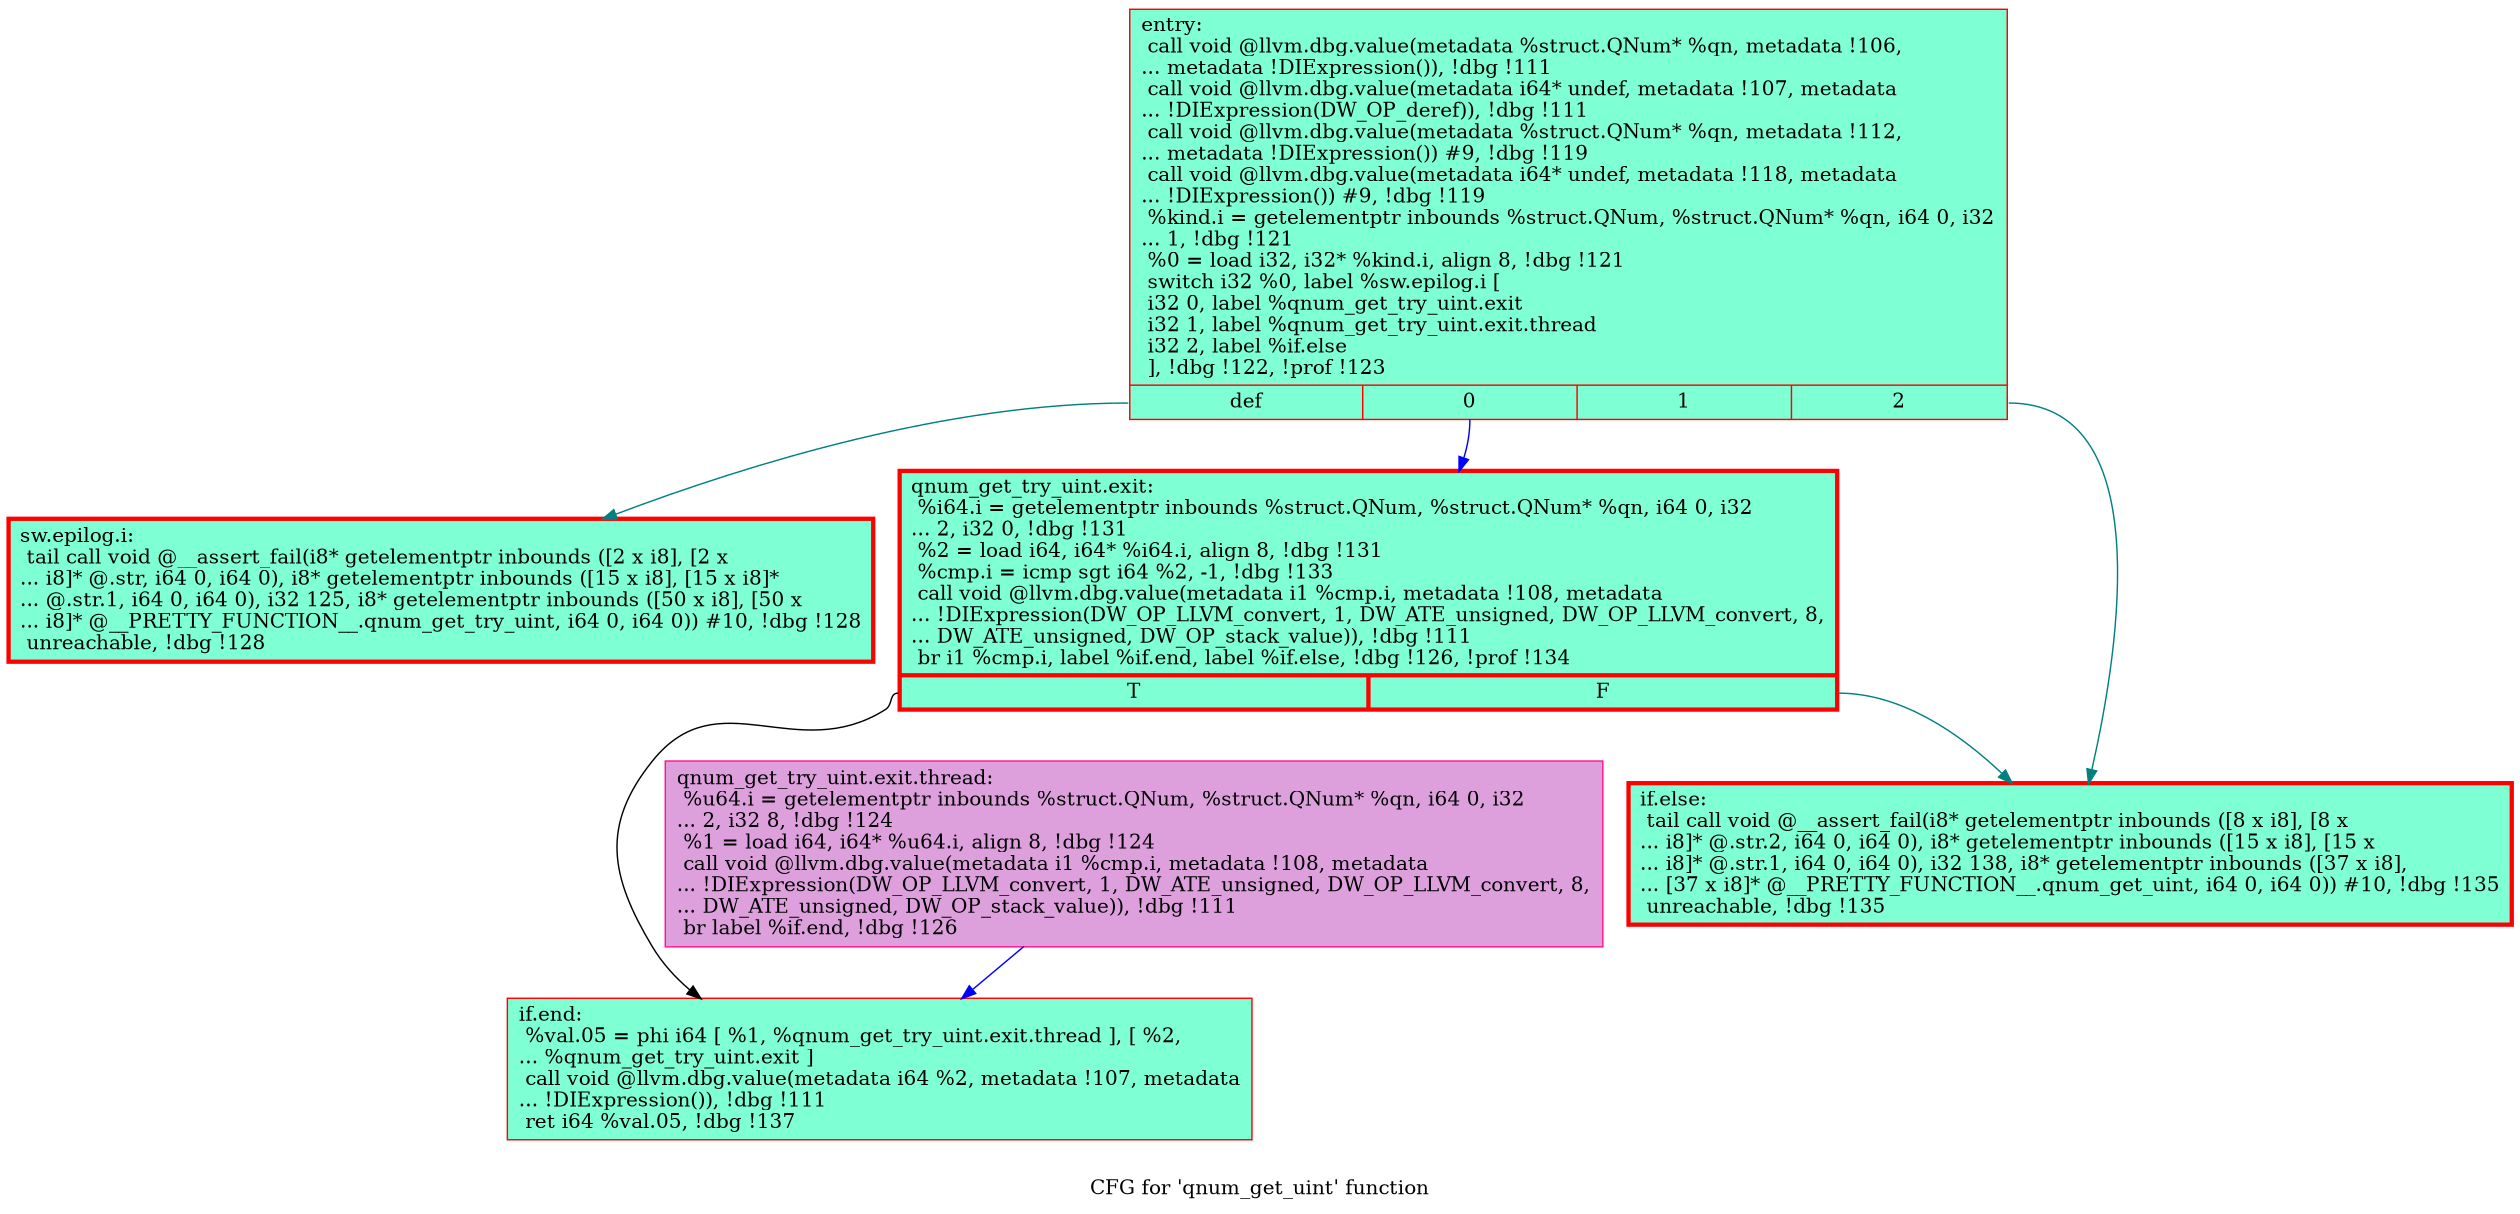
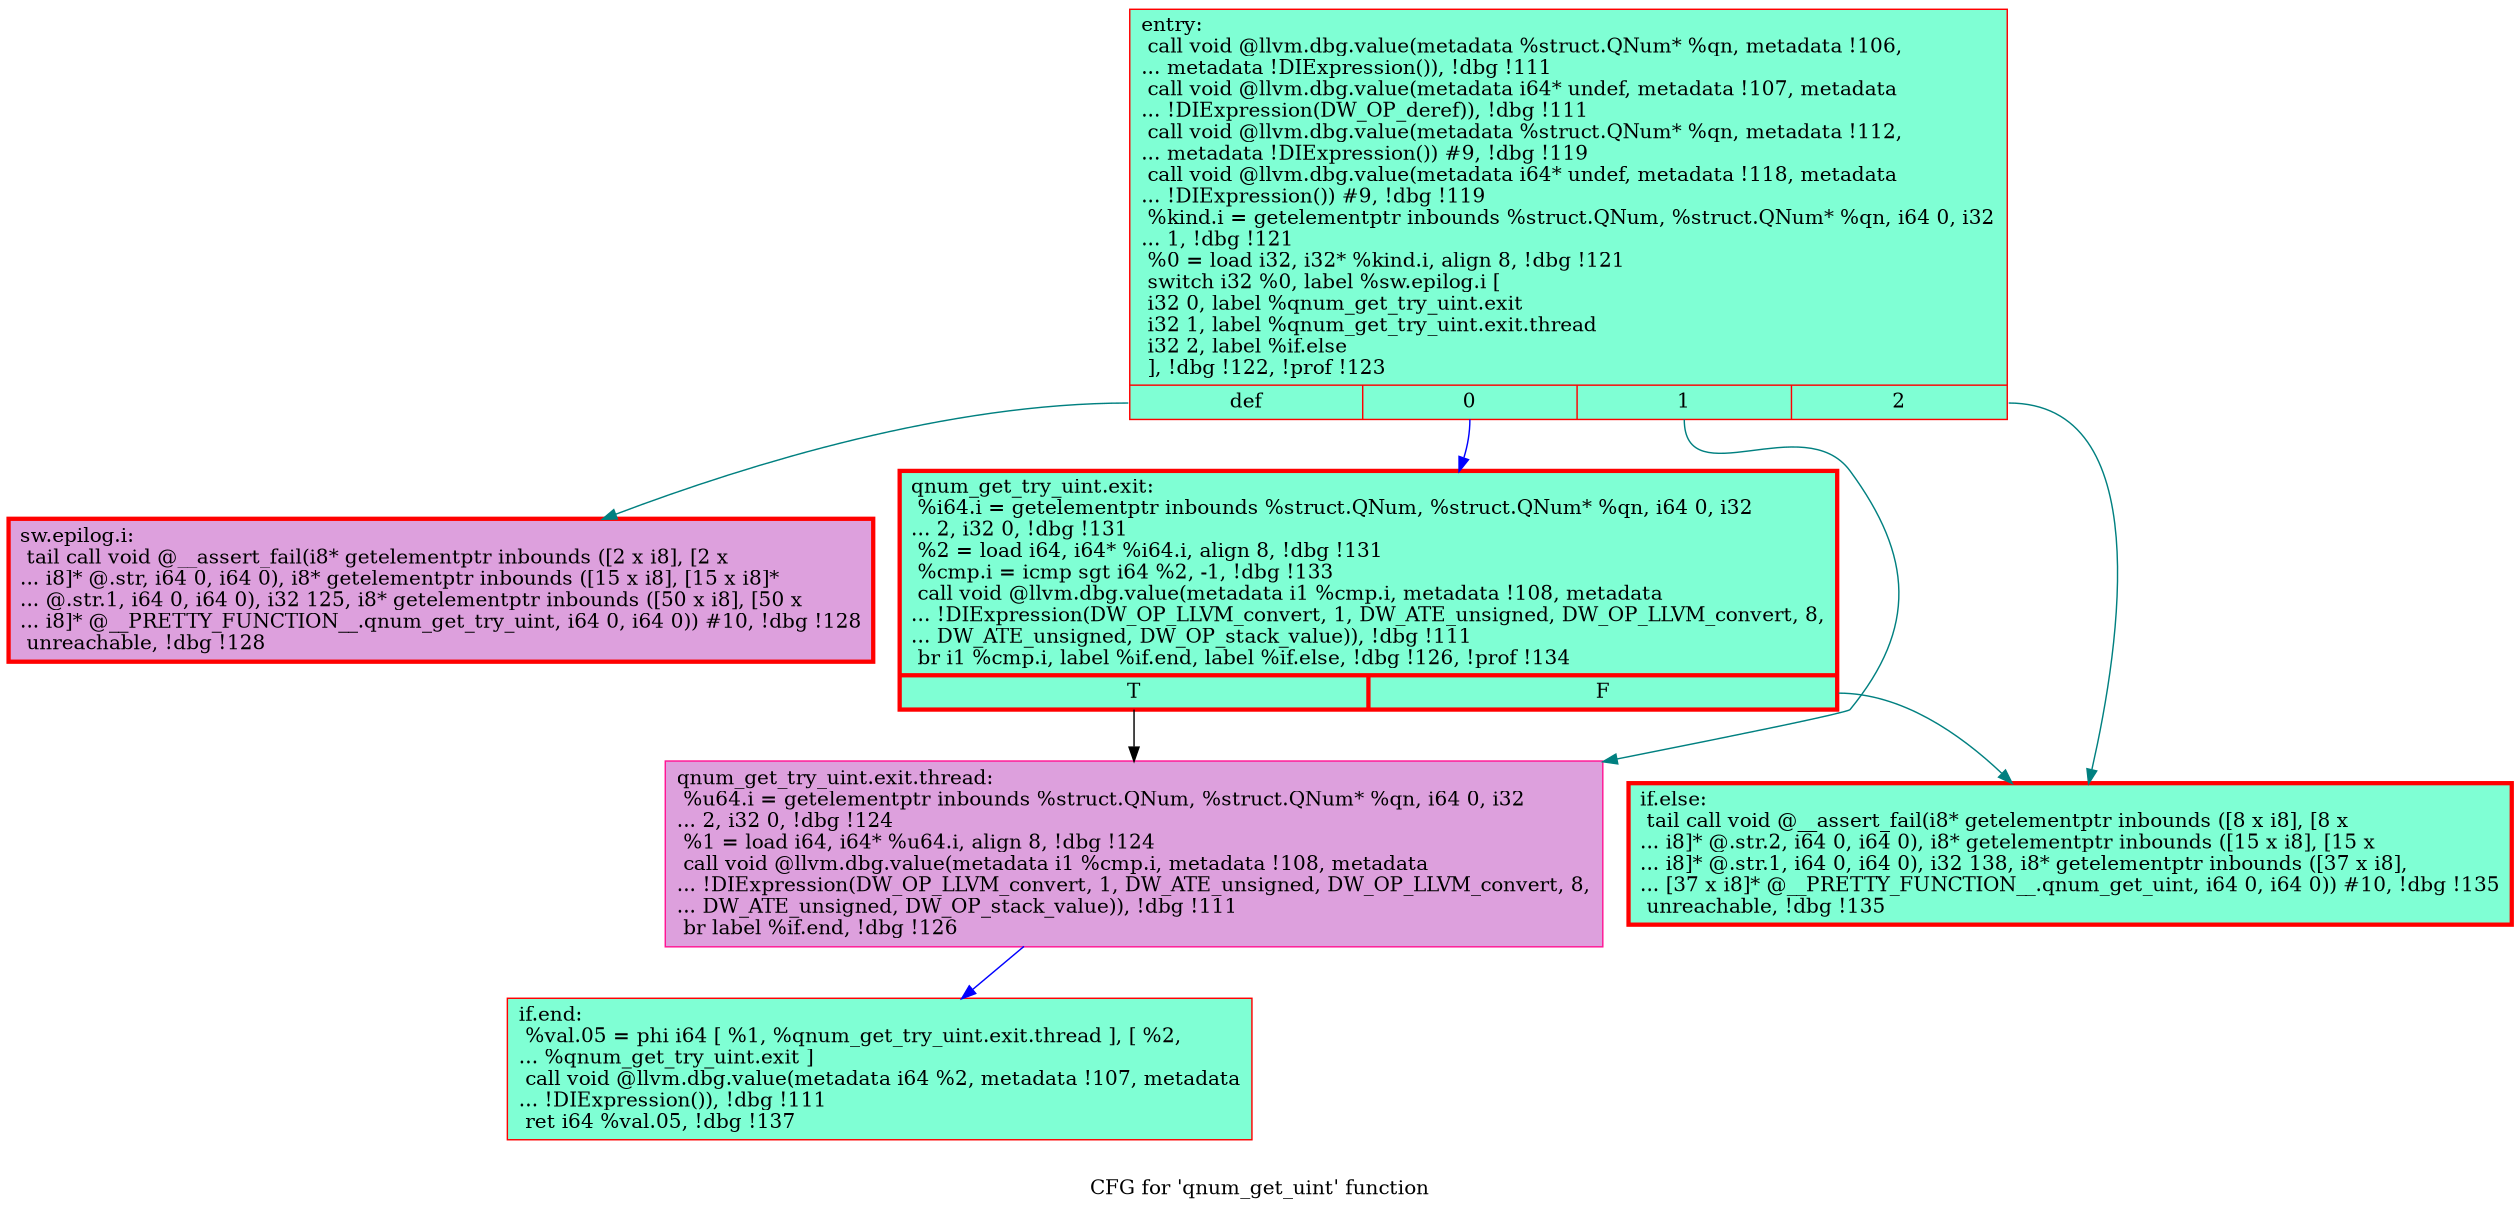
node "sw.epilog.i:": fillcolor aquamarine -> plum
edge "entry:" -> "qnum_get_try_uint.exit.thread:": added
edge "qnum_get_try_uint.exit:" -> "if.end:": now "qnum_get_try_uint.exit:" -> "qnum_get_try_uint.exit.thread:"
node "qnum_get_try_uint.exit.thread:": text "... 2, i32 8, !dbg !124" -> "... 2, i32 0, !dbg !124"
